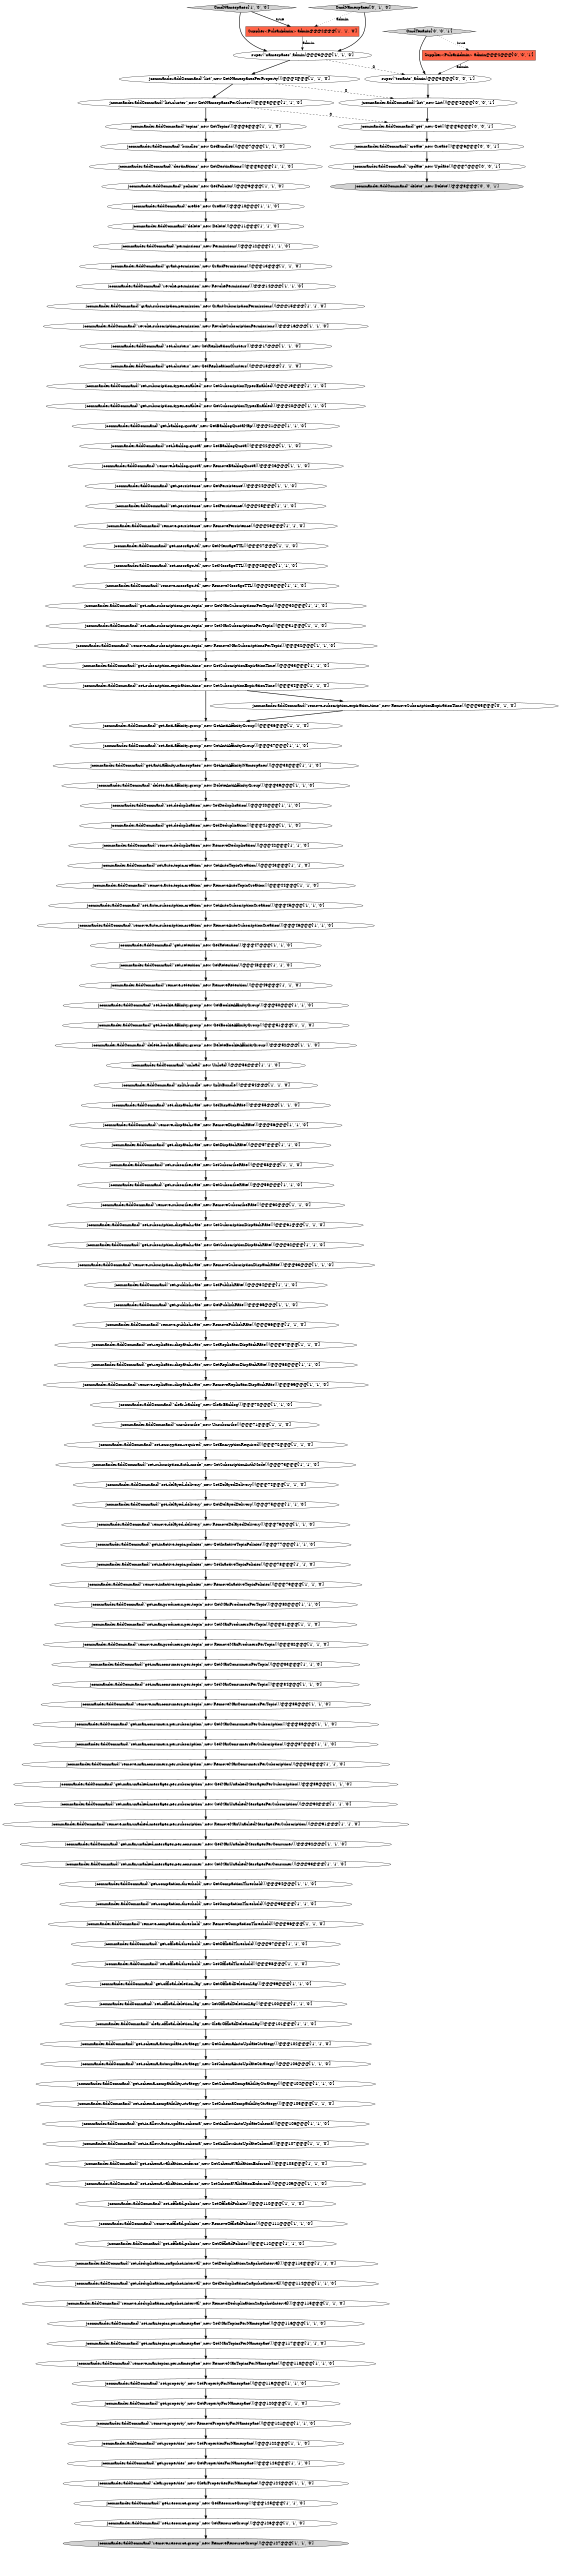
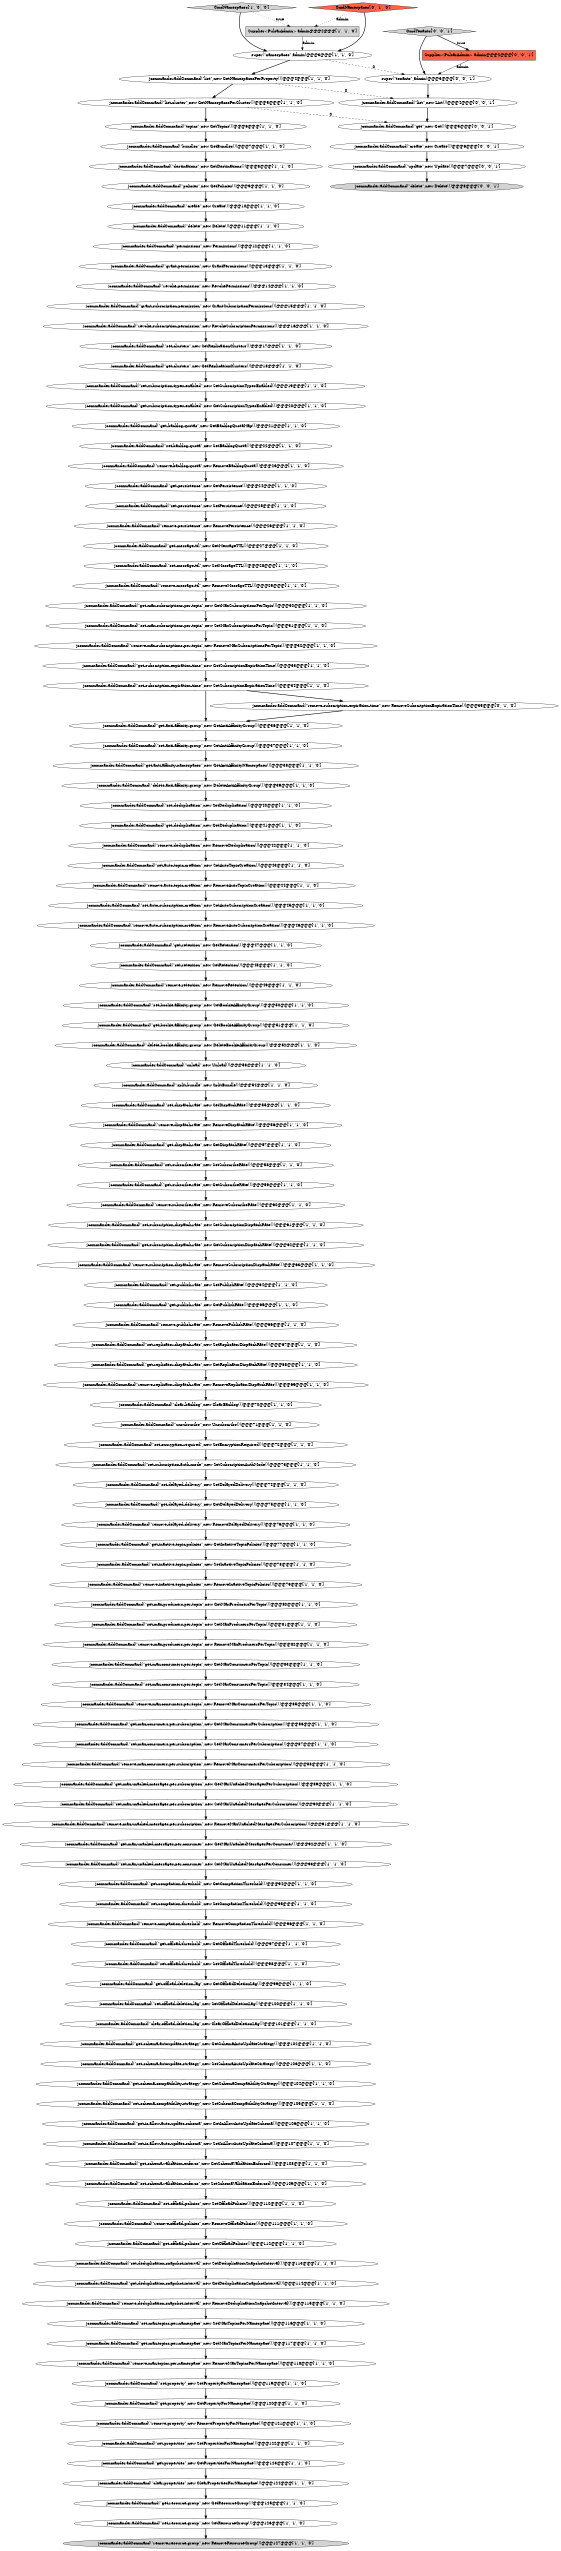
node "CmdNamespaces['0', '1', '0']": fillcolor lightgray -> tomato
edge "CmdNamespaces['1', '0', '0']" -> "Supplier<PulsarAdmin> admin@@@2@@@['1', '1', '0']": style bold -> dotted
node "Supplier<PulsarAdmin> admin@@@2@@@['1', '1', '0']": fillcolor tomato -> lightgray
edge "CmdTenants['0', '0', '1']" -> "Supplier<PulsarAdmin> admin@@@2@@@['0', '0', '1']": style dotted -> bold
